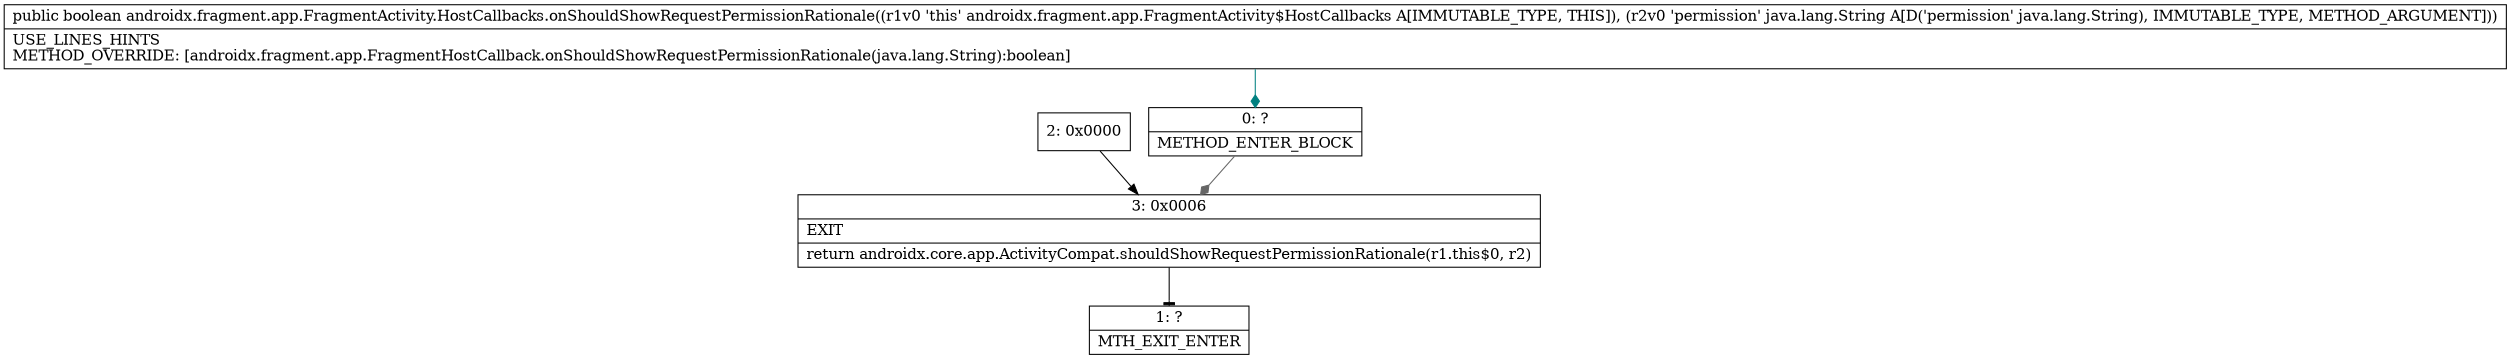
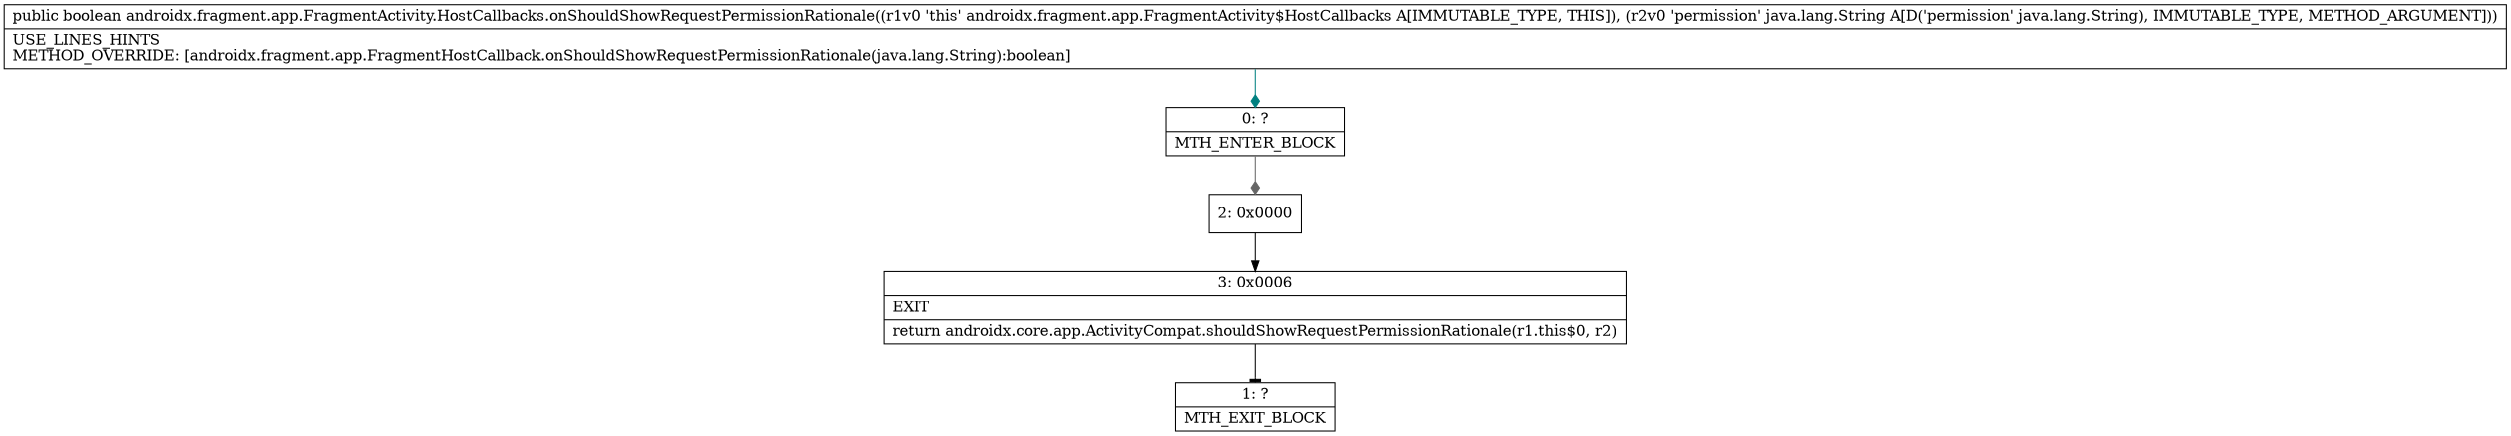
node "0: ?": text "METHOD_ENTER_BLOCK" -> "MTH_ENTER_BLOCK"
edge "0: ?" -> "3: 0x0006": now "0: ?" -> "2: 0x0000"
node "1: ?": text "MTH_EXIT_ENTER" -> "MTH_EXIT_BLOCK"
